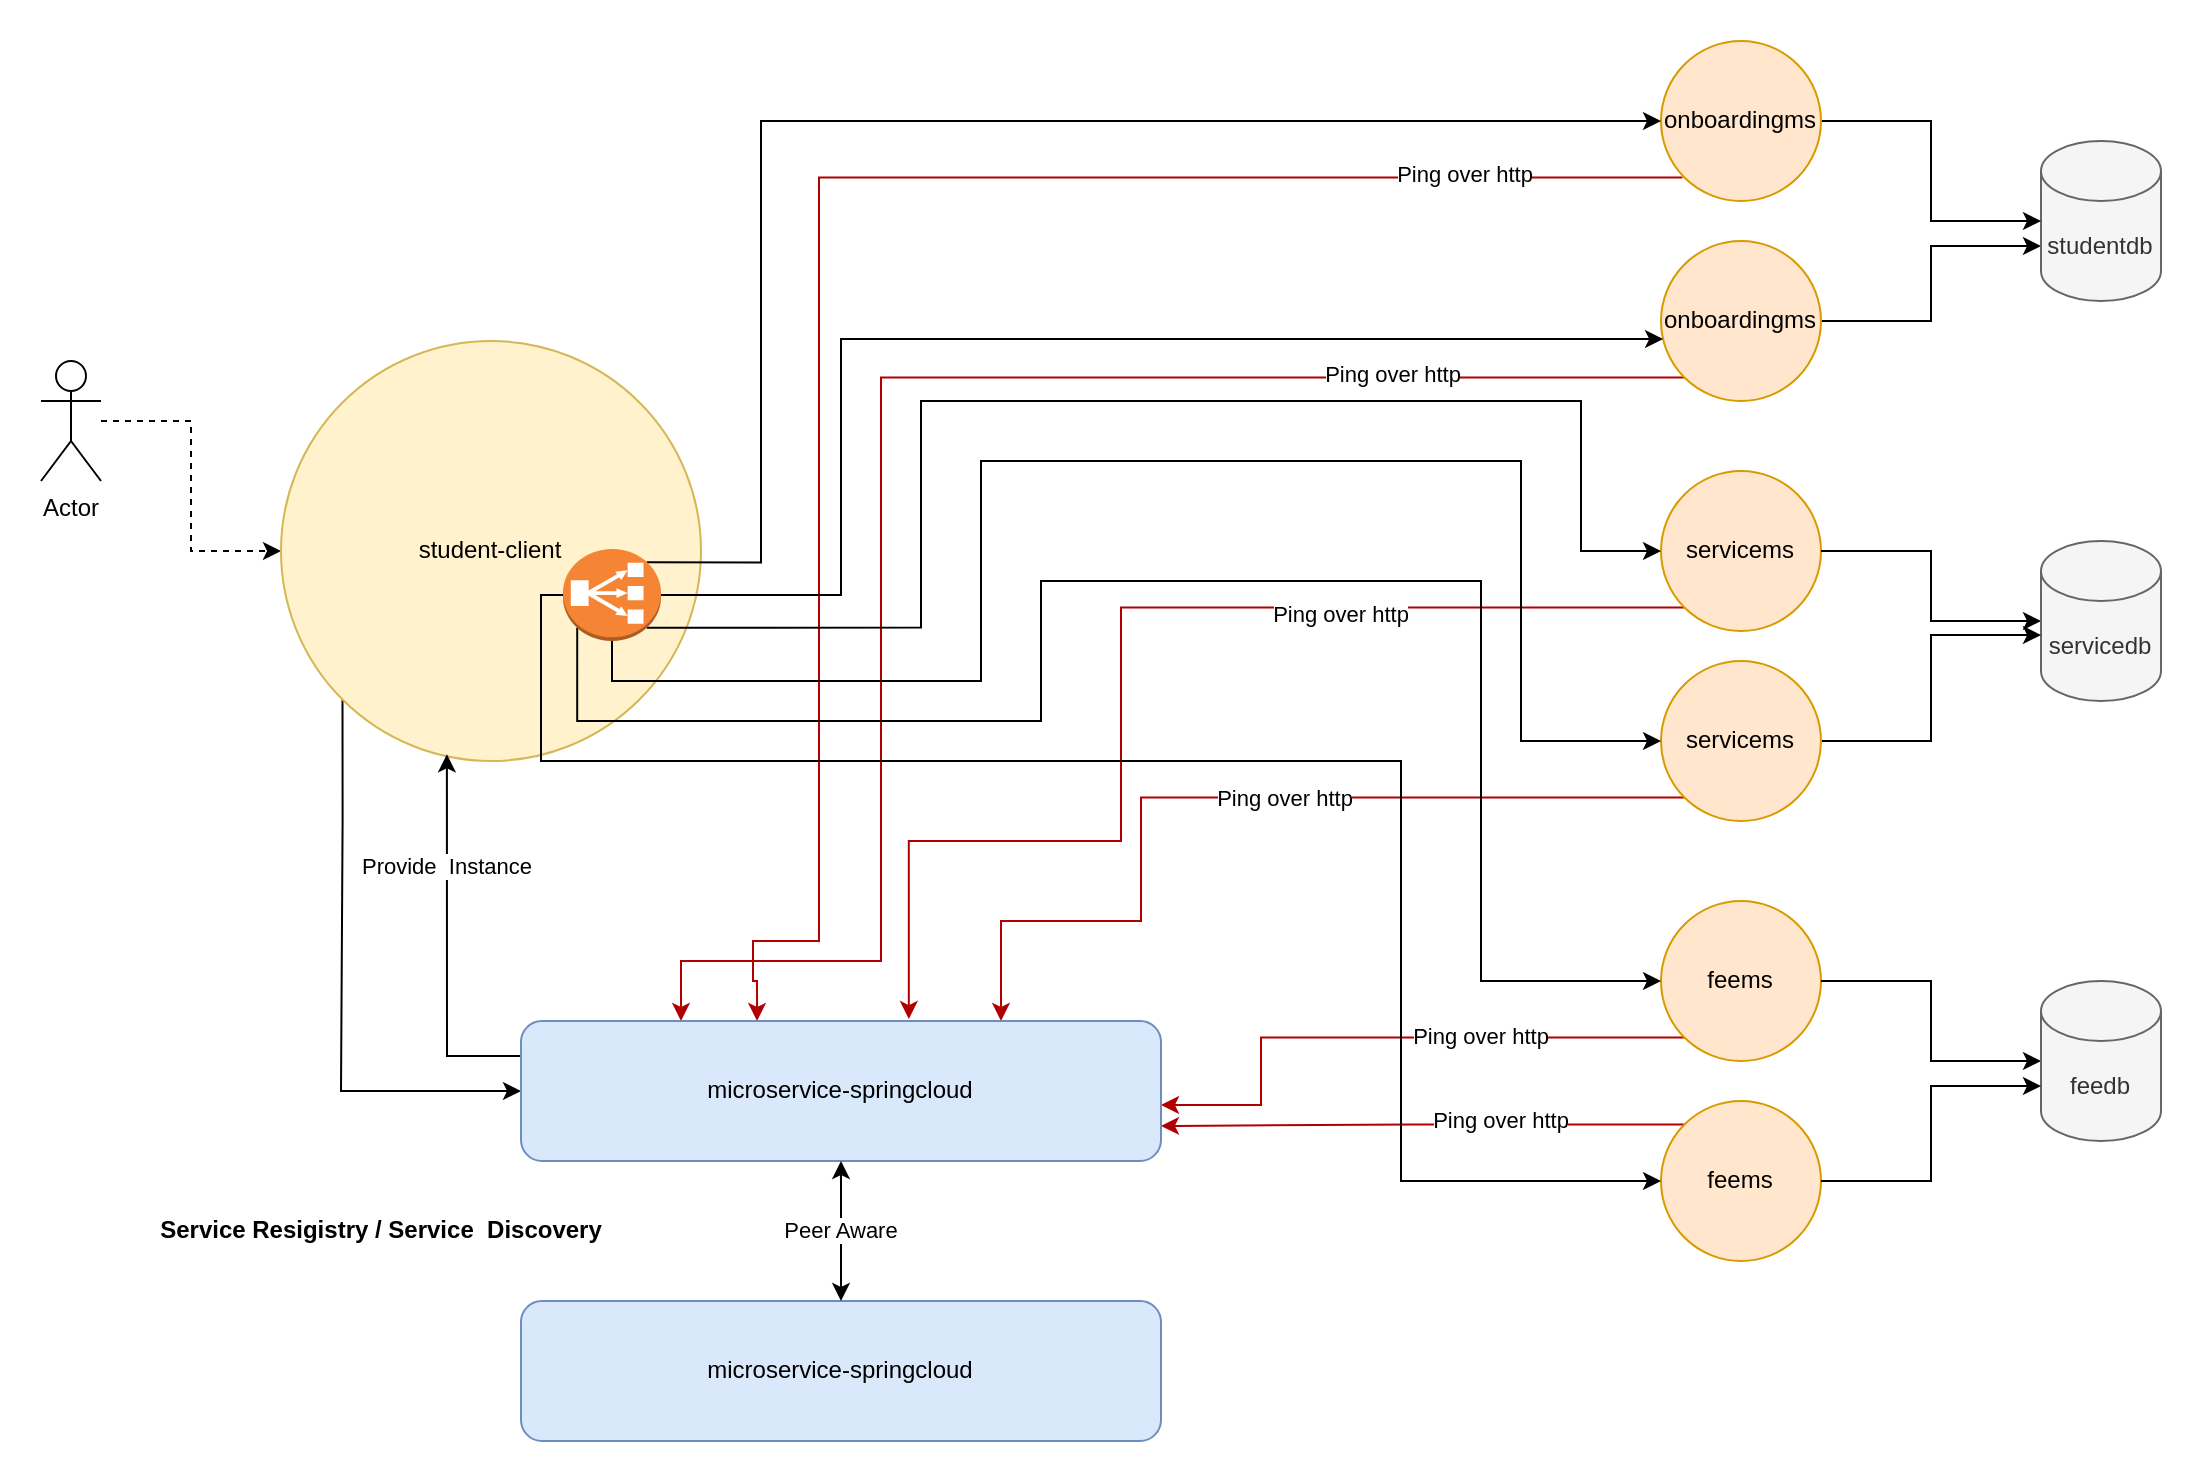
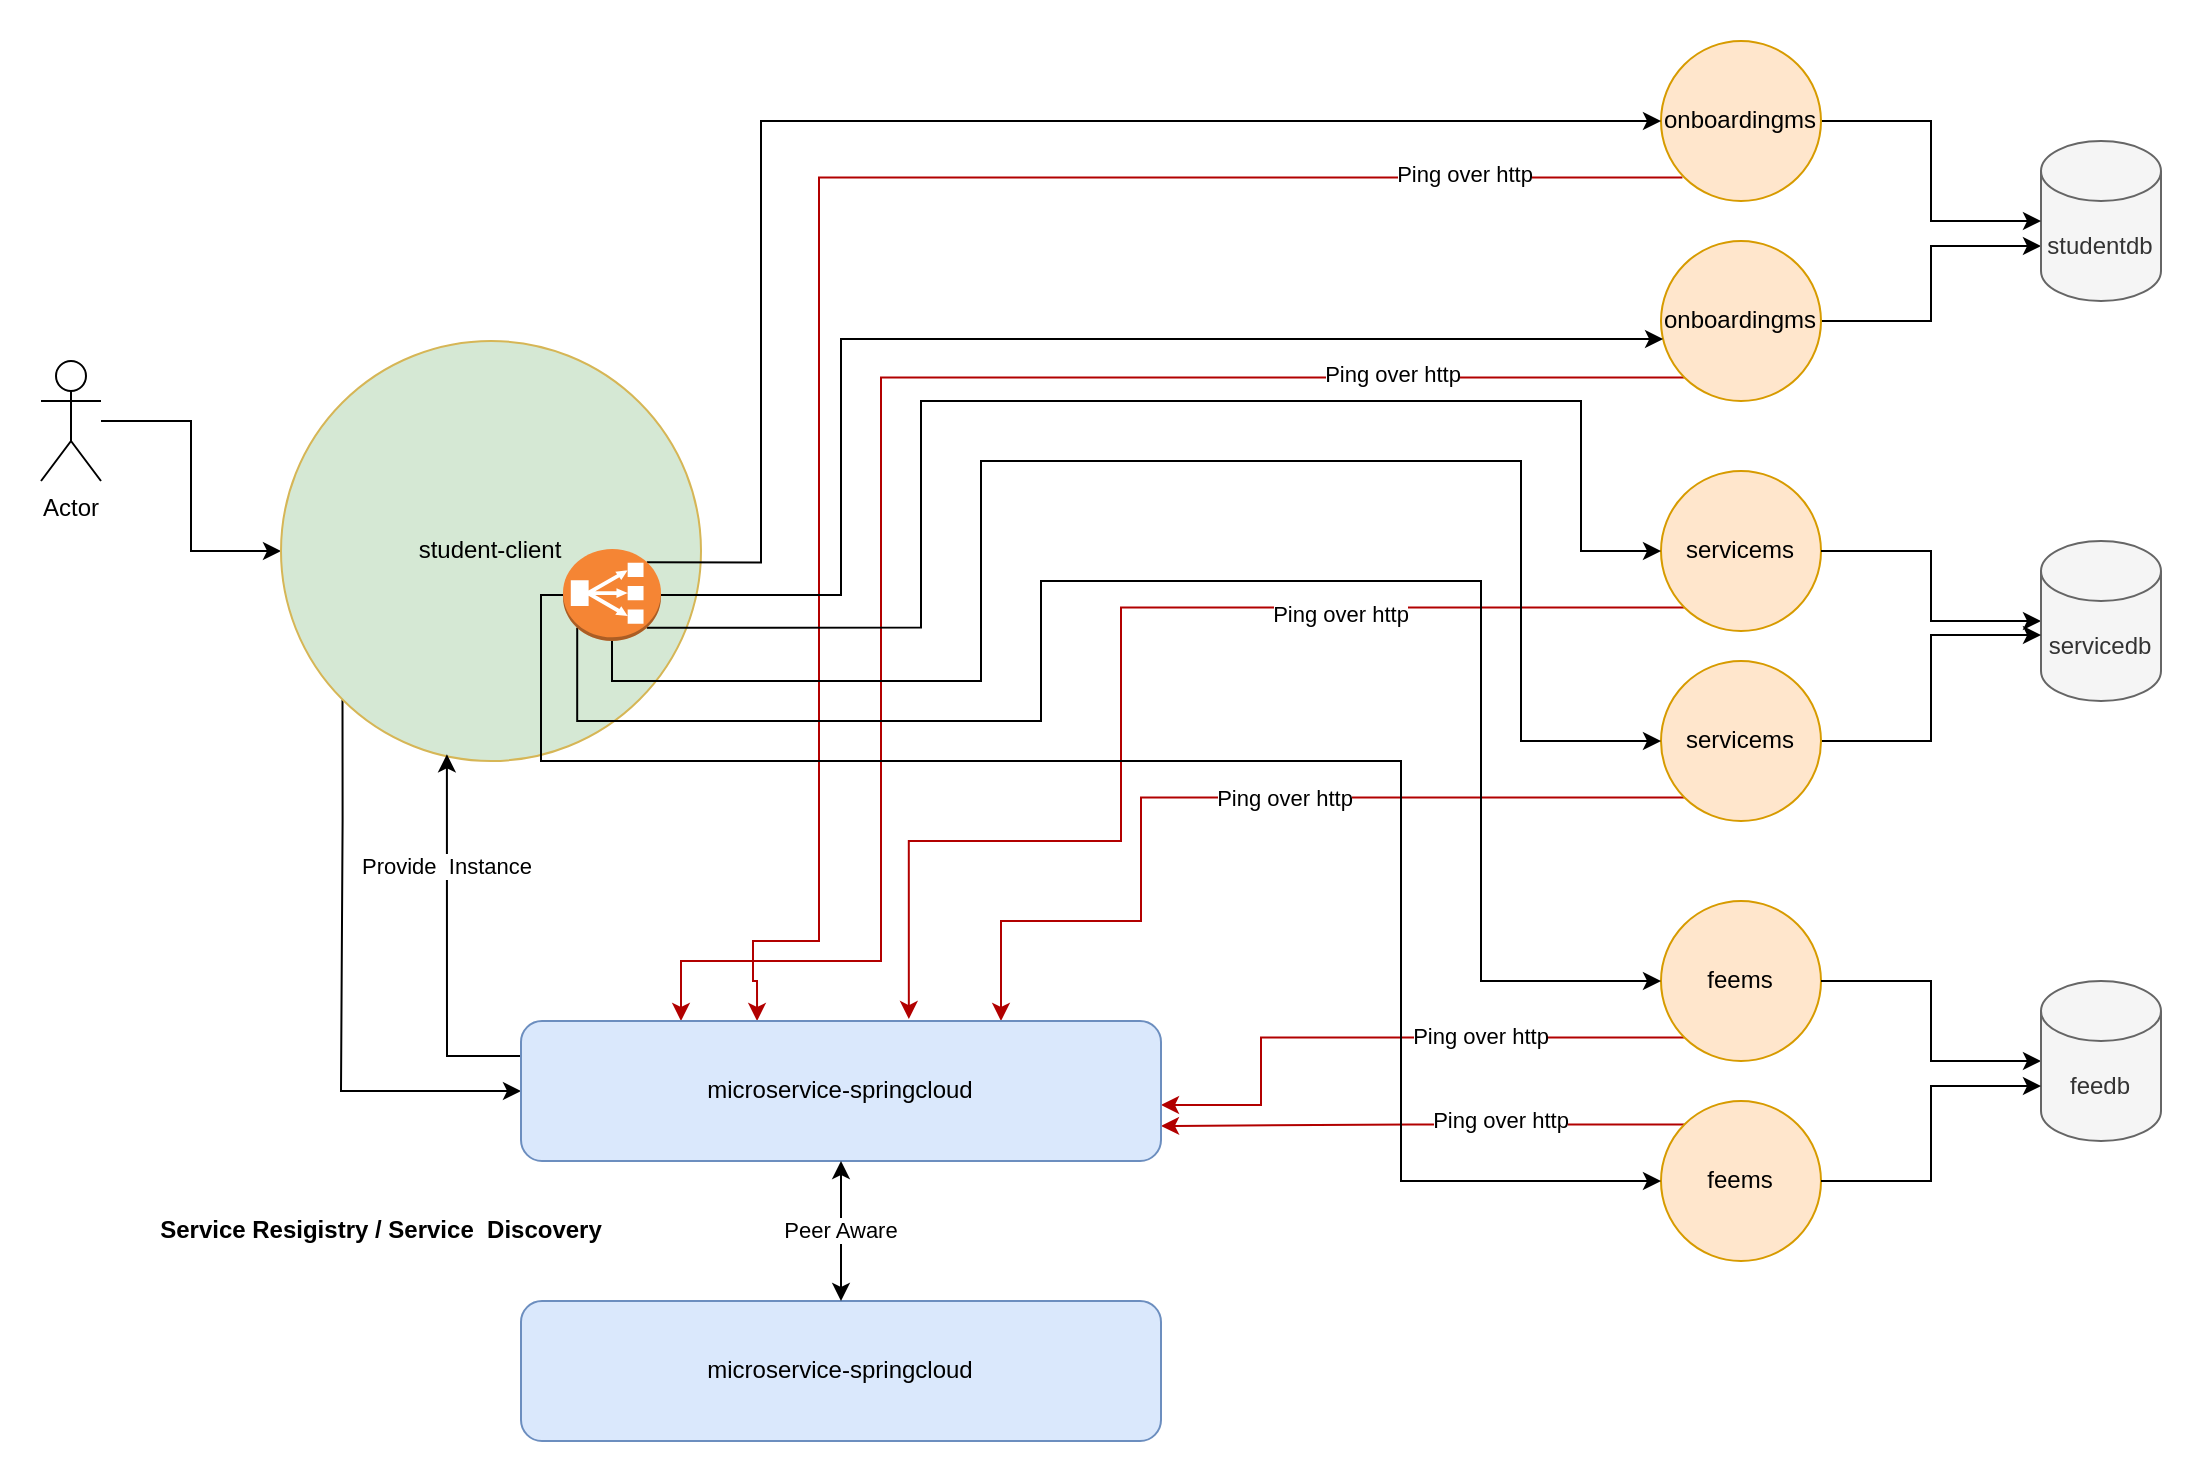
edge "Actor" -> "student-client": style dashed -> solid
node "student-client": fillcolor #fff2cc -> #d5e8d4
